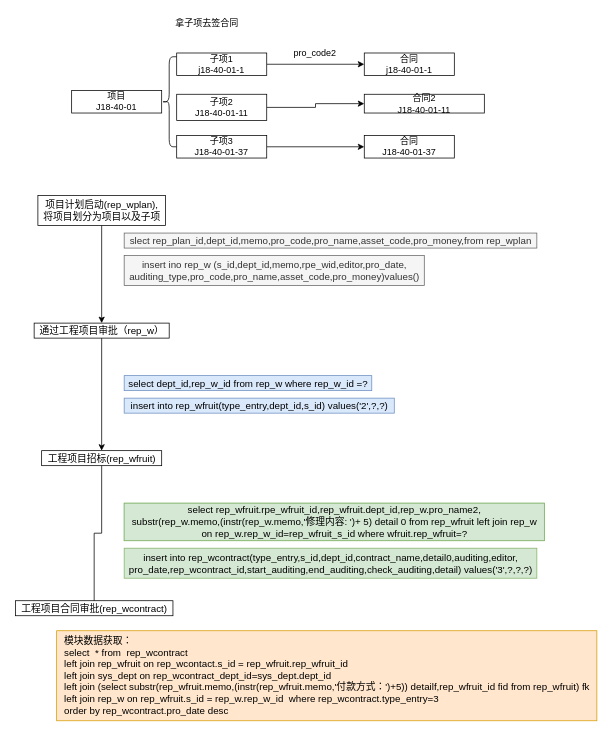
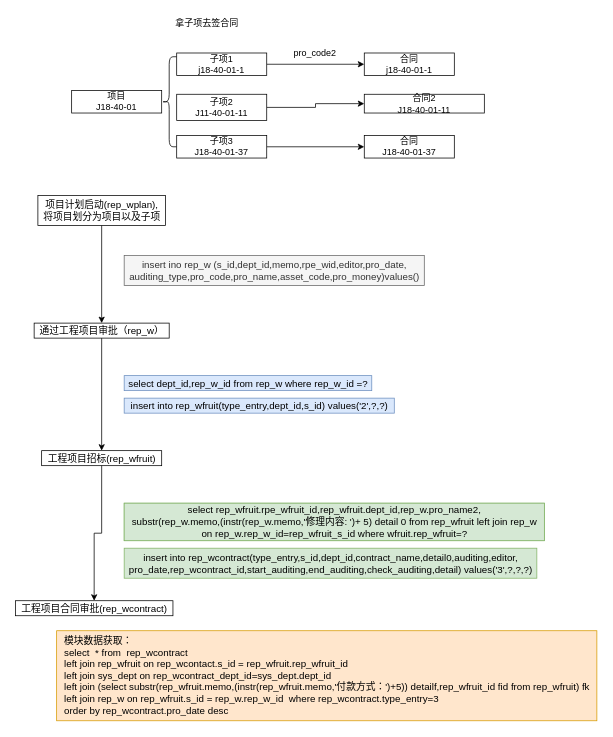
node "子项2 J18-40-01-11": label "子项2 J18-40-01-11" -> "子项2 J11-40-01-11"
node "slect rep_plan_id,dept_id,memo,pro_code,pro_name,asset_code,pro_money,from rep_wplan": removed
edge "工程项目招标(rep_wfruit)" -- "工程项目合同审批(rep_wcontract)": arrowhead none -> classic
